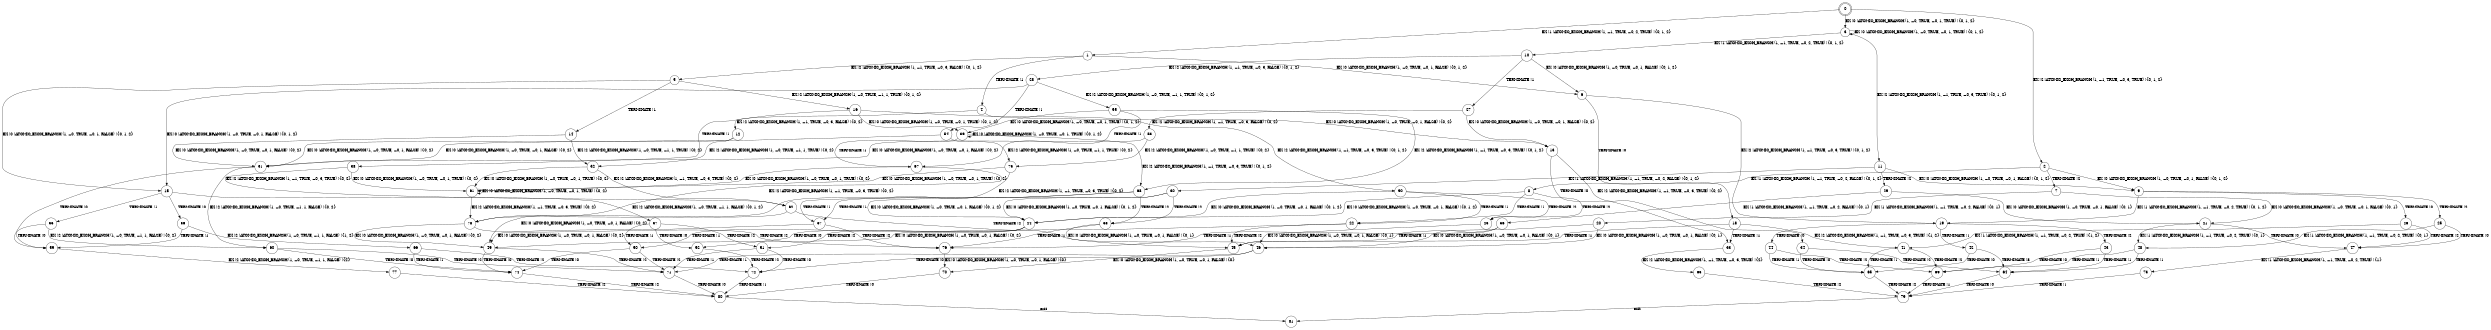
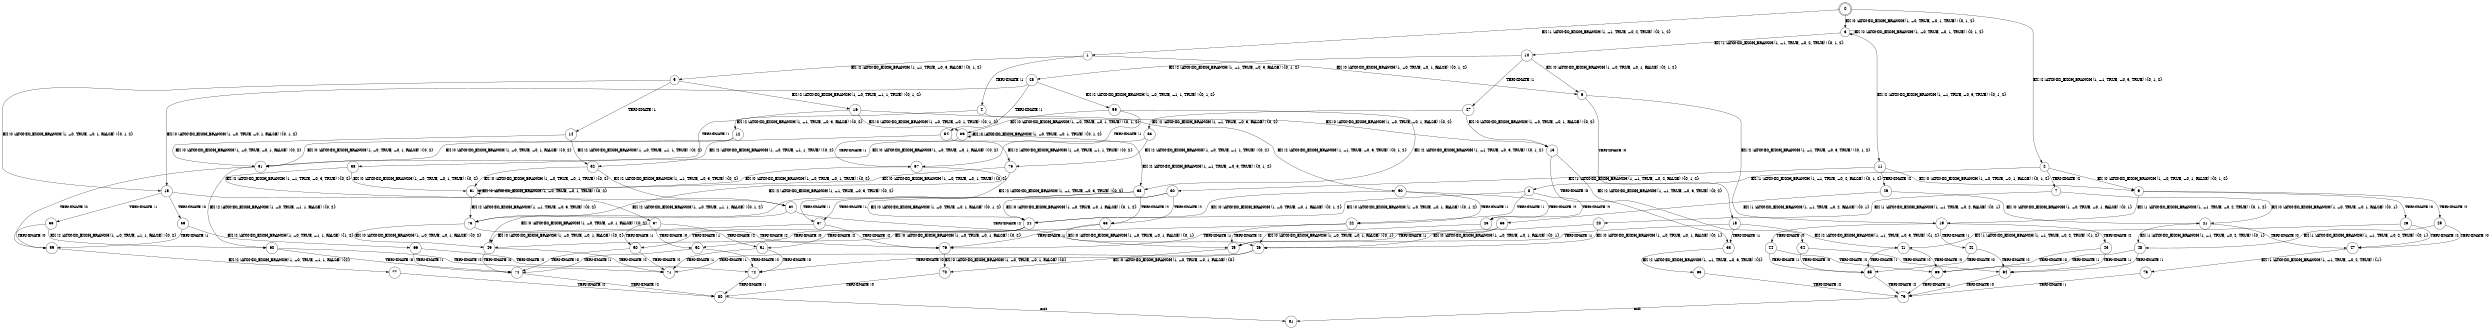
edge "52" -> "74": added, label "TERMINATE !1"
edge "42" -> "64": label "TERMINATE !8" -> "TERMINATE !2"
edge "71" -> "80": removed, label "TERMINATE !0"
